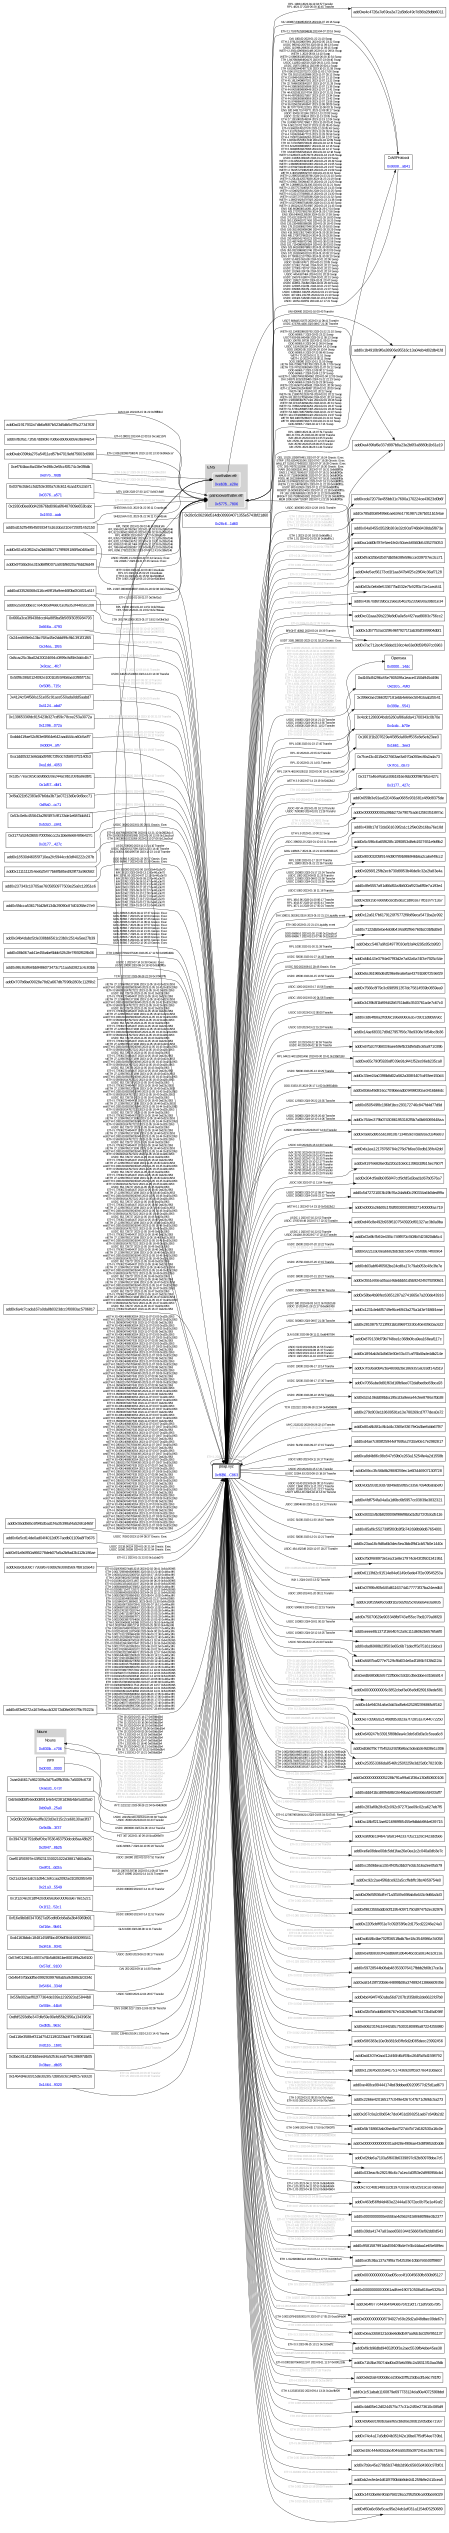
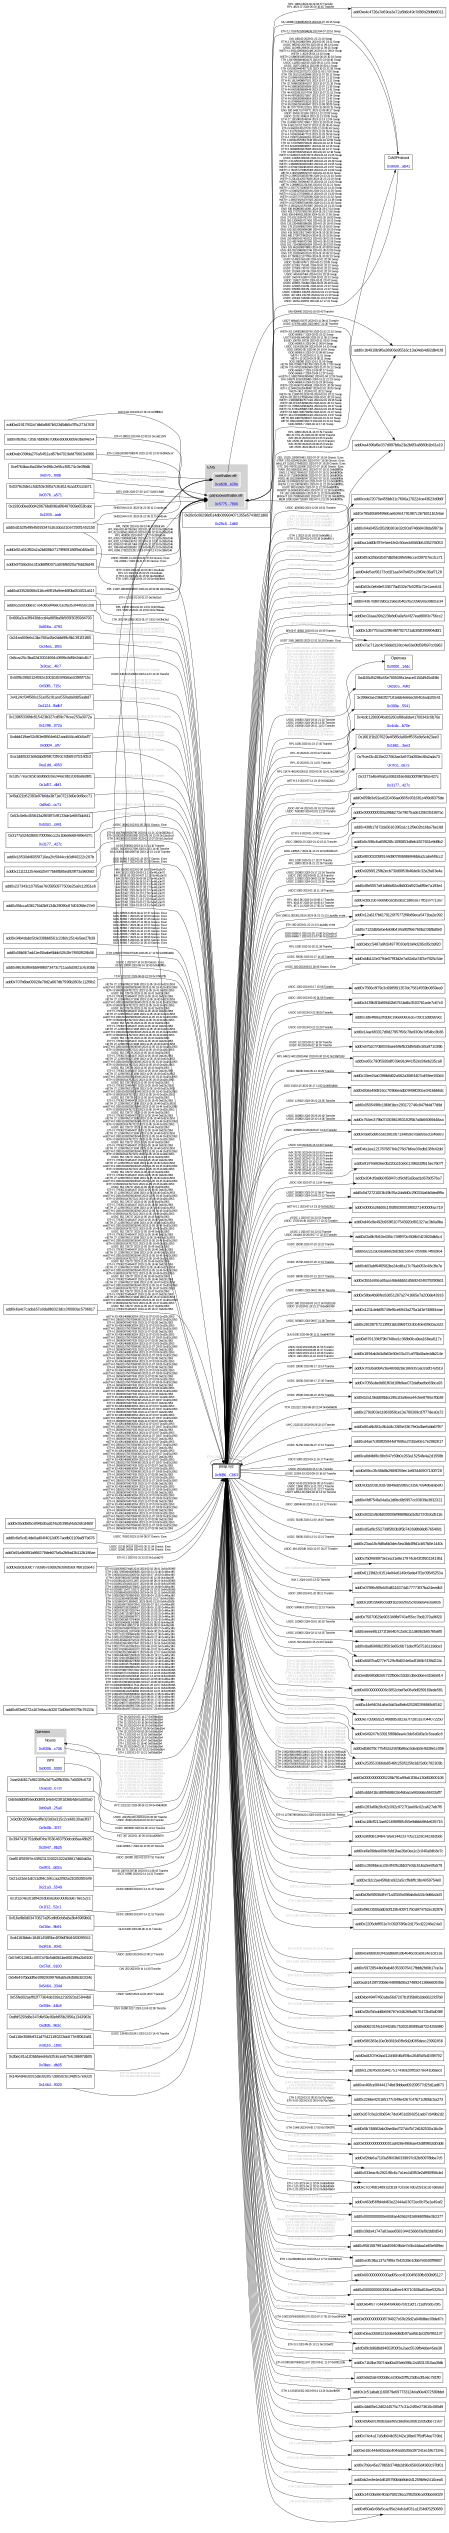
node "0x4124cf34f56fa151e05c91ace550ada0dd5aabd7": text "0x4124...abd7" -> "0x4124...fbdb7"
node "add0x8a361965d6df296e8ea6efae43791b907259ef29": removed
cluster "Nouns": label "Nouns" -> "Opensea"
node "add0xd648b4be702ff3651fbdb7be18c3548986a7d058": removed
